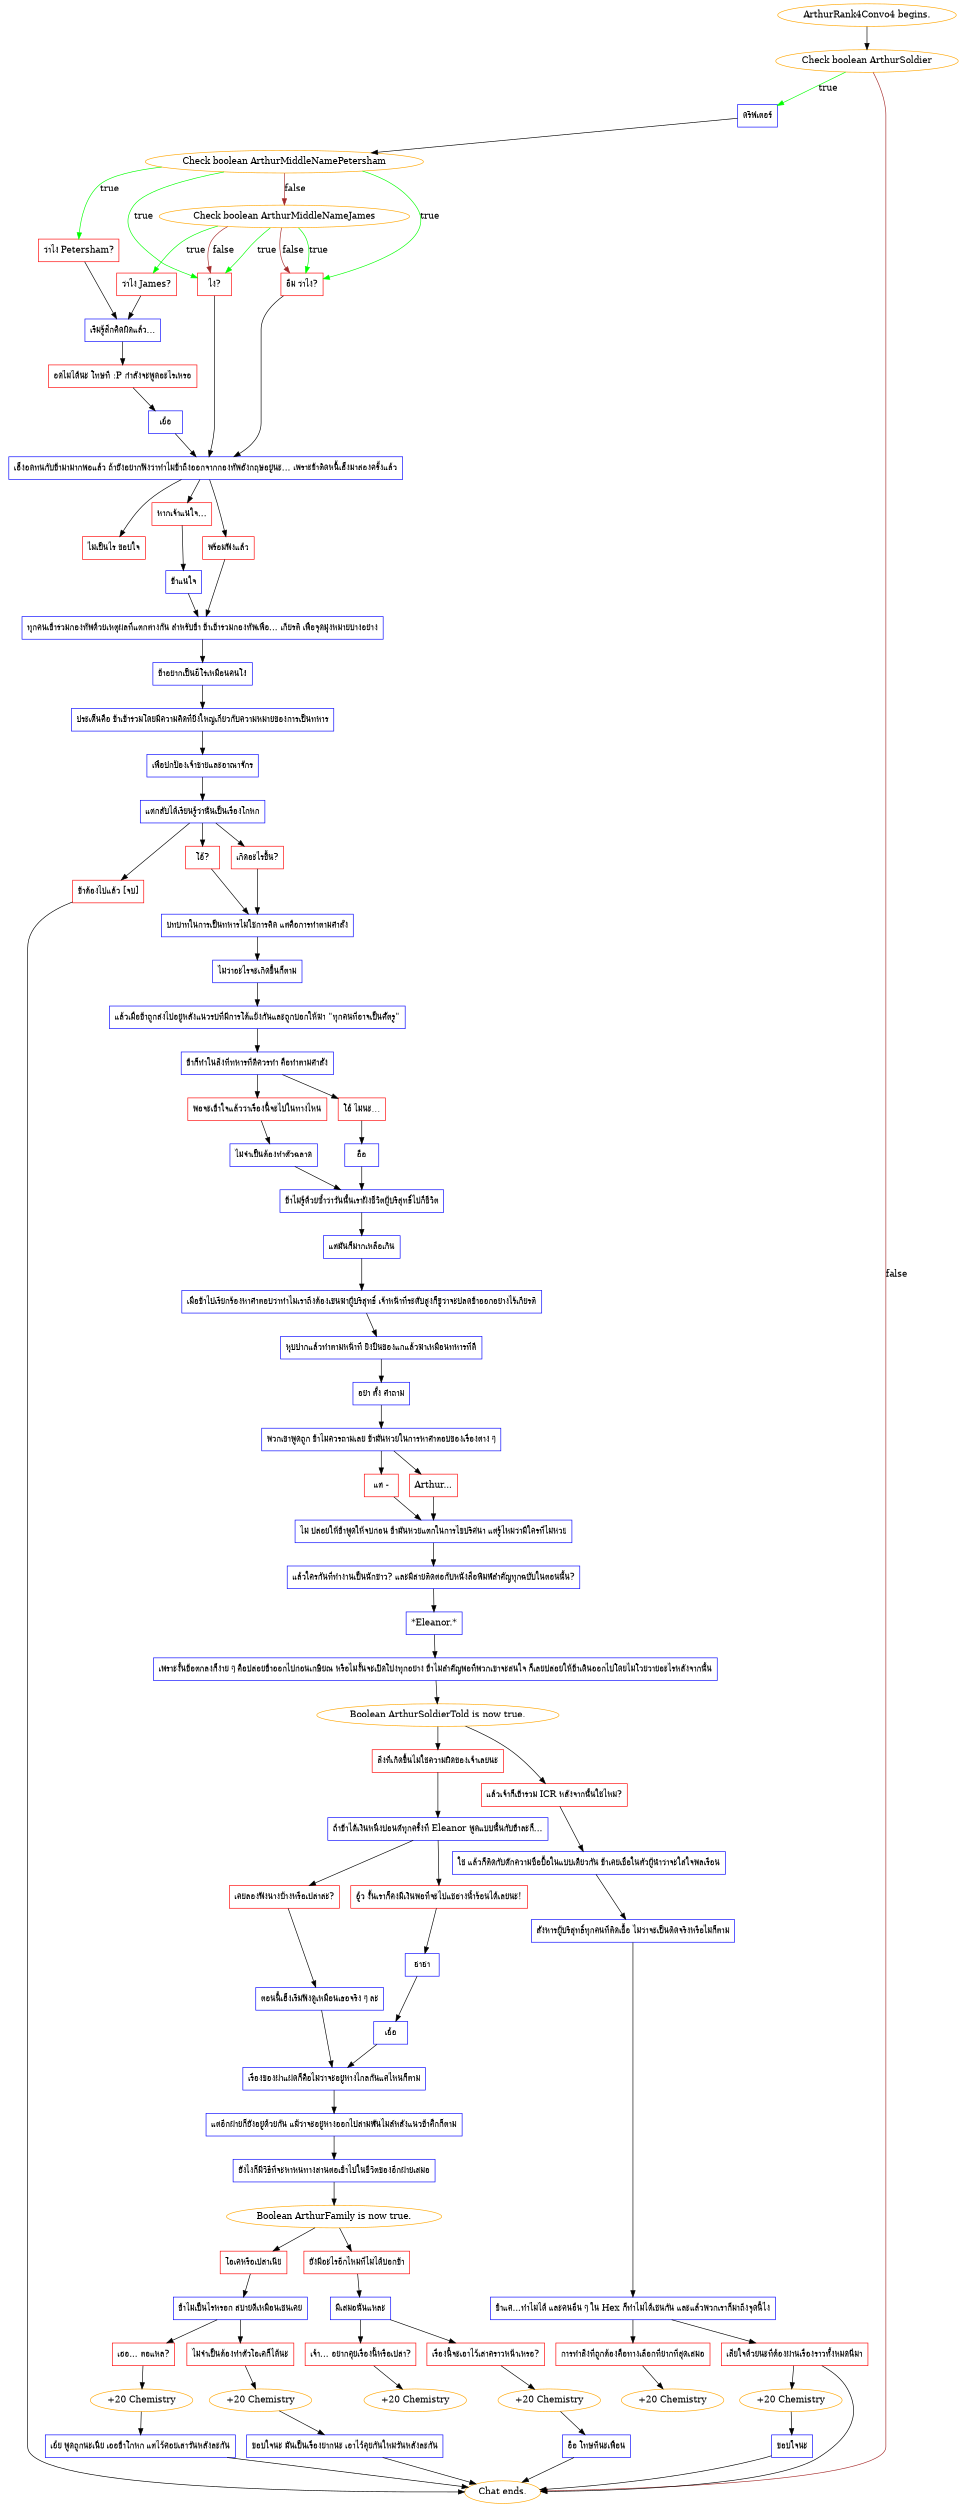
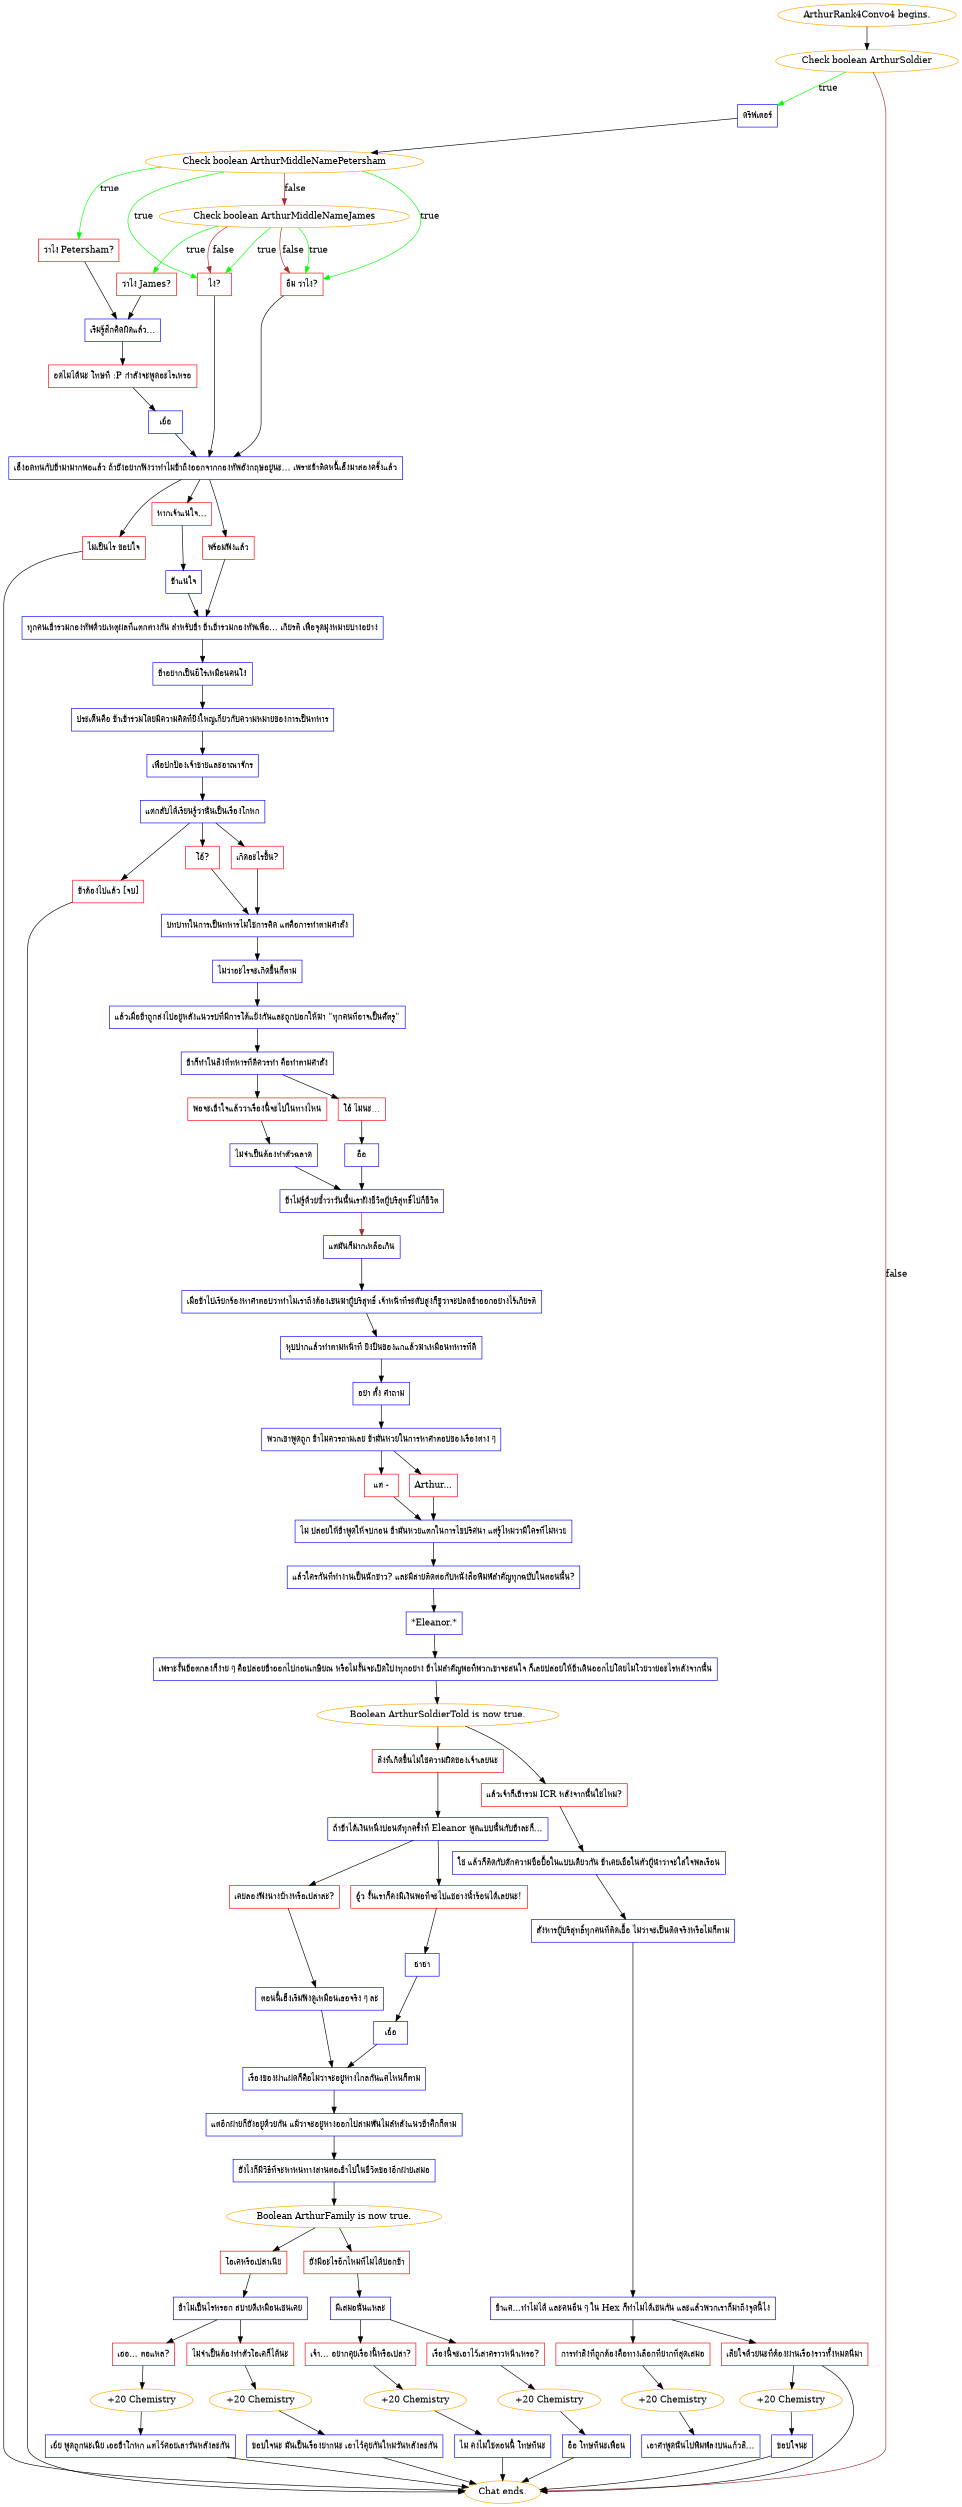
edge "ข้าไม่รู้ด้วยซ้ำว่าวันนั้นเราฝังชีวิตผู้บริสุทธิ์ไปกี่ชีวิต" -> "แต่มันก็มากเหลือเกิน": color black -> brown
edge "ไม่เป็นไร ขอบใจ" -> "Chat ends.": added
node "ไม่ คงไม่ใช่ตอนนี้ โทษทีนะ": added
node "เอาคำพูดนั่นไปพิมพ์ลงบนแก้วสิ...": added
